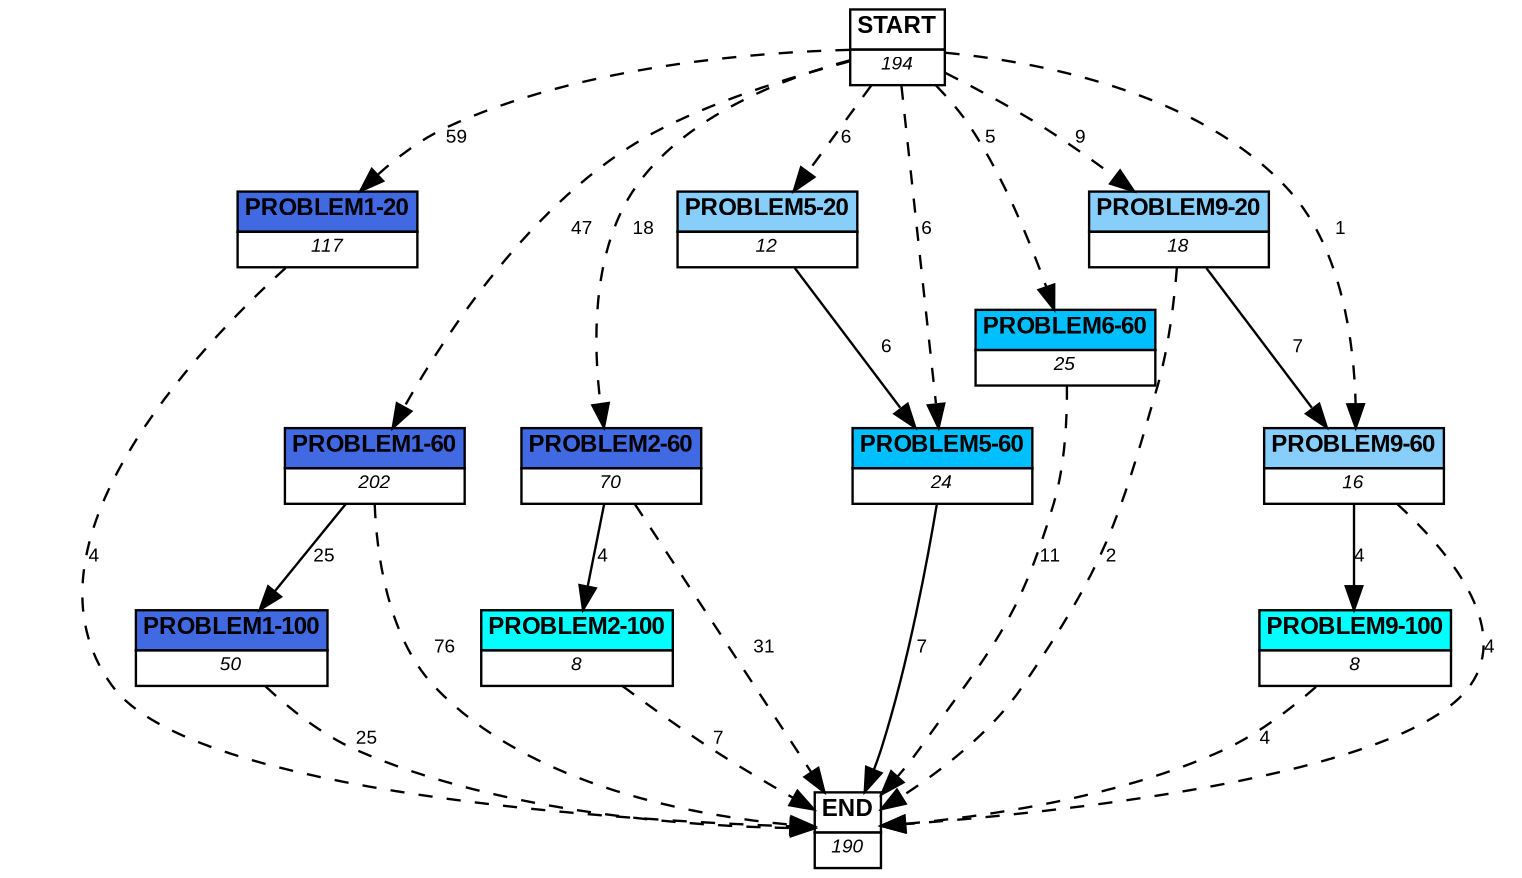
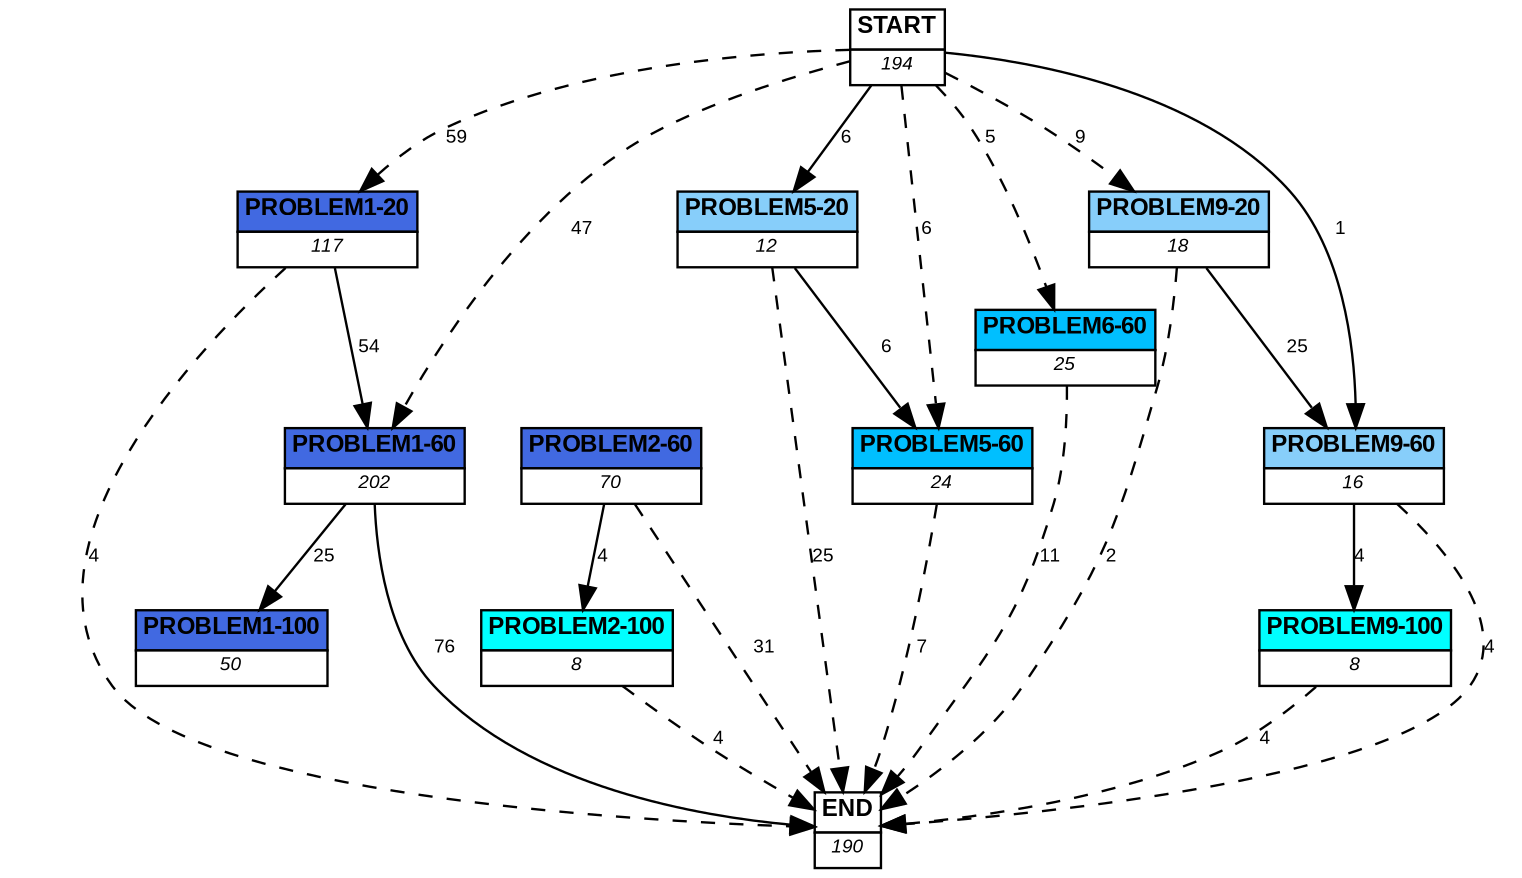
edge "START" -> "PROBLEM5-20": style dashed -> solid
edge "START" -> "PROBLEM9-60": style dashed -> solid
edge "START" -> "PROBLEM2-60": removed, label "18"
edge "PROBLEM1-20" -> "PROBLEM1-60": added, label "54"
edge "PROBLEM9-20" -> "PROBLEM9-60": label "7" -> "25"
edge "PROBLEM5-60" -> "END": style solid -> dashed
edge "PROBLEM2-100" -> "END": label "7" -> "4"
edge "PROBLEM1-60" -> "END": style dashed -> solid
edge "PROBLEM1-100" -> "END": now "PROBLEM5-20" -> "END"
